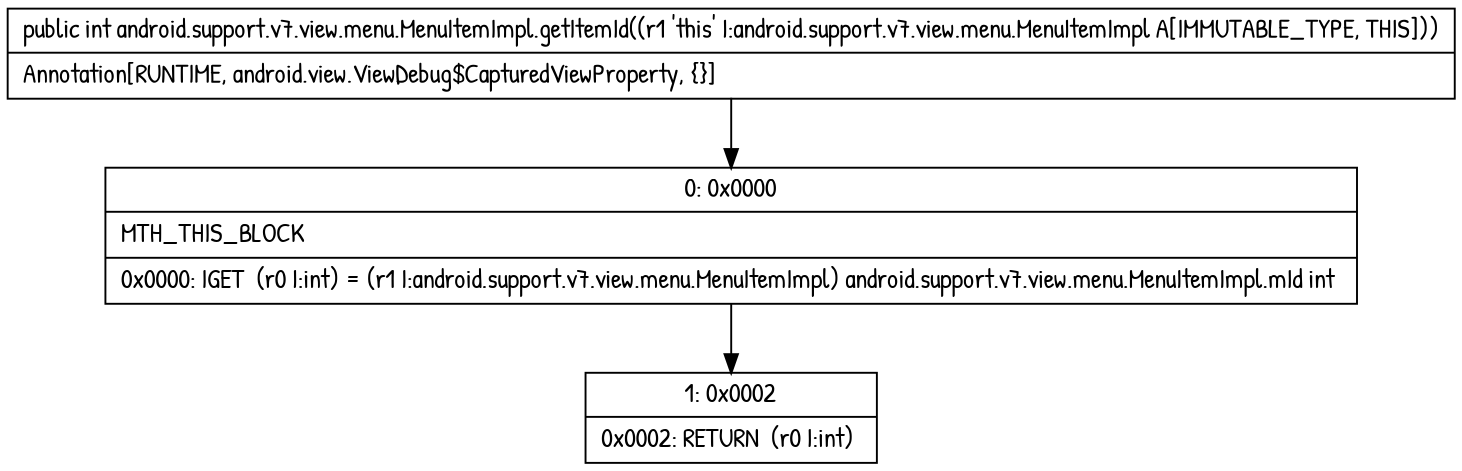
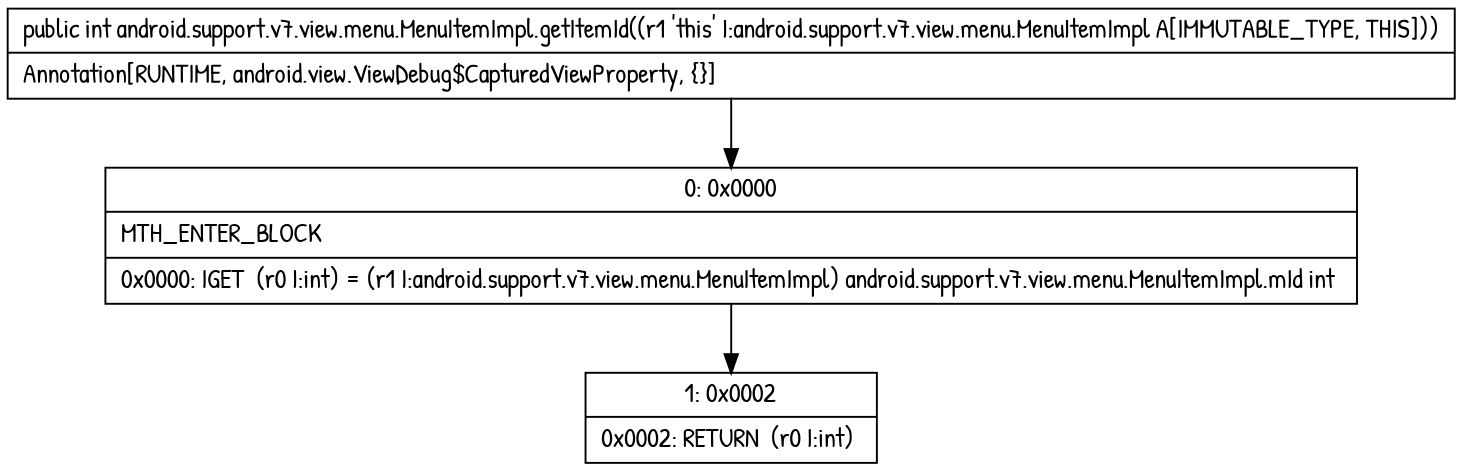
node "0: 0x0000": text "MTH_THIS_BLOCK" -> "MTH_ENTER_BLOCK"
